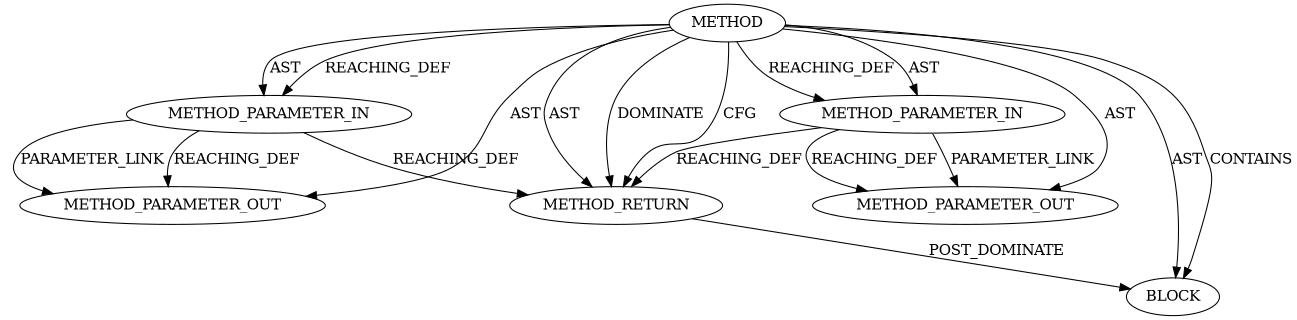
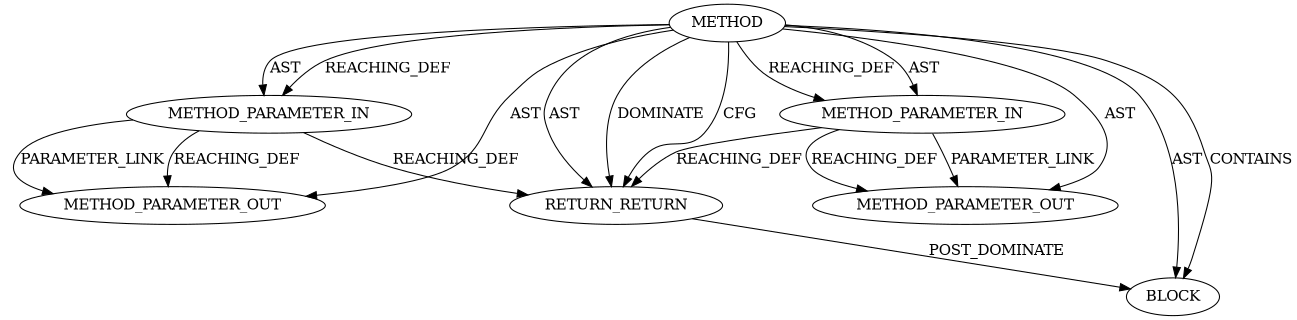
node "METHOD_RETURN": label "METHOD_RETURN" -> "RETURN_RETURN"
